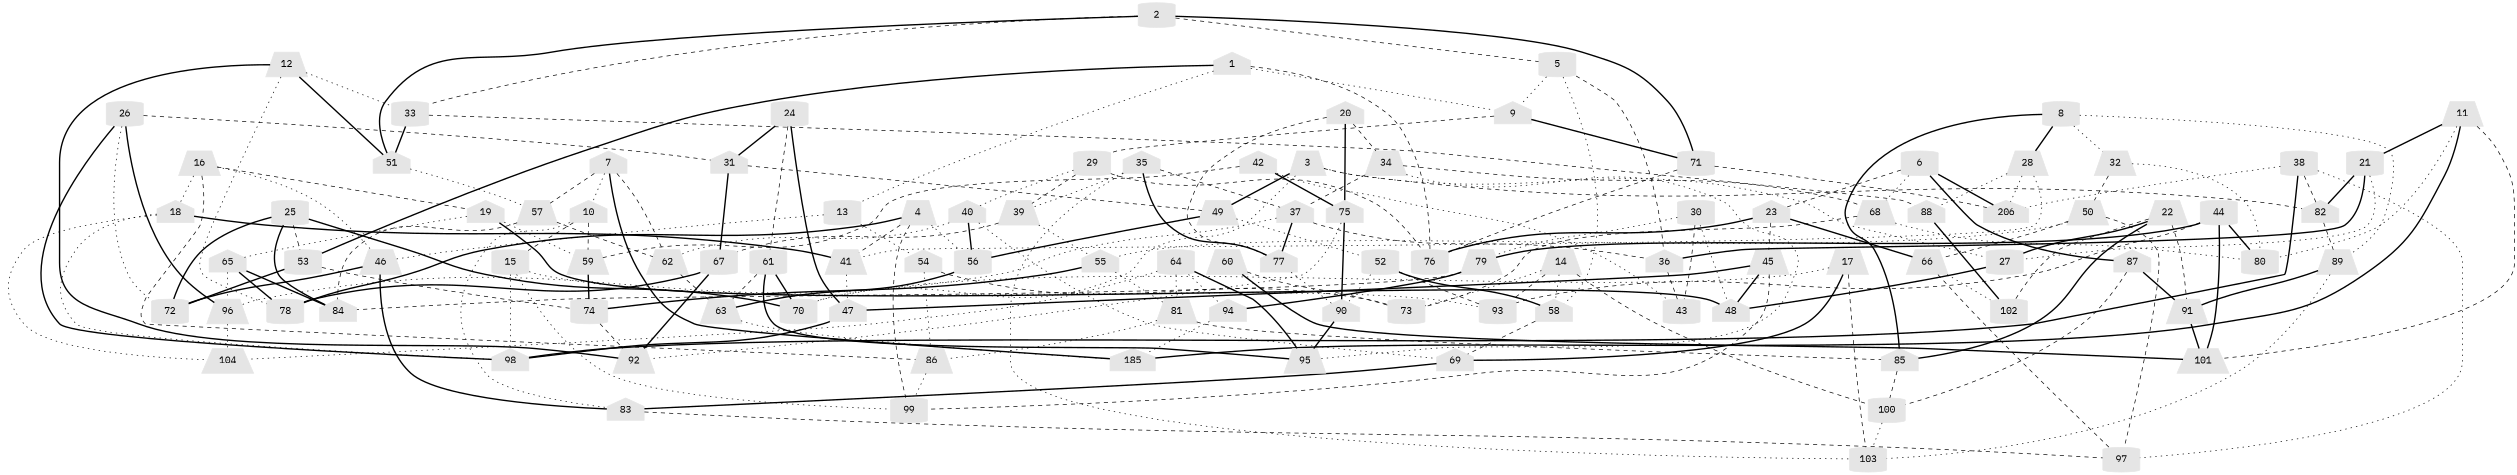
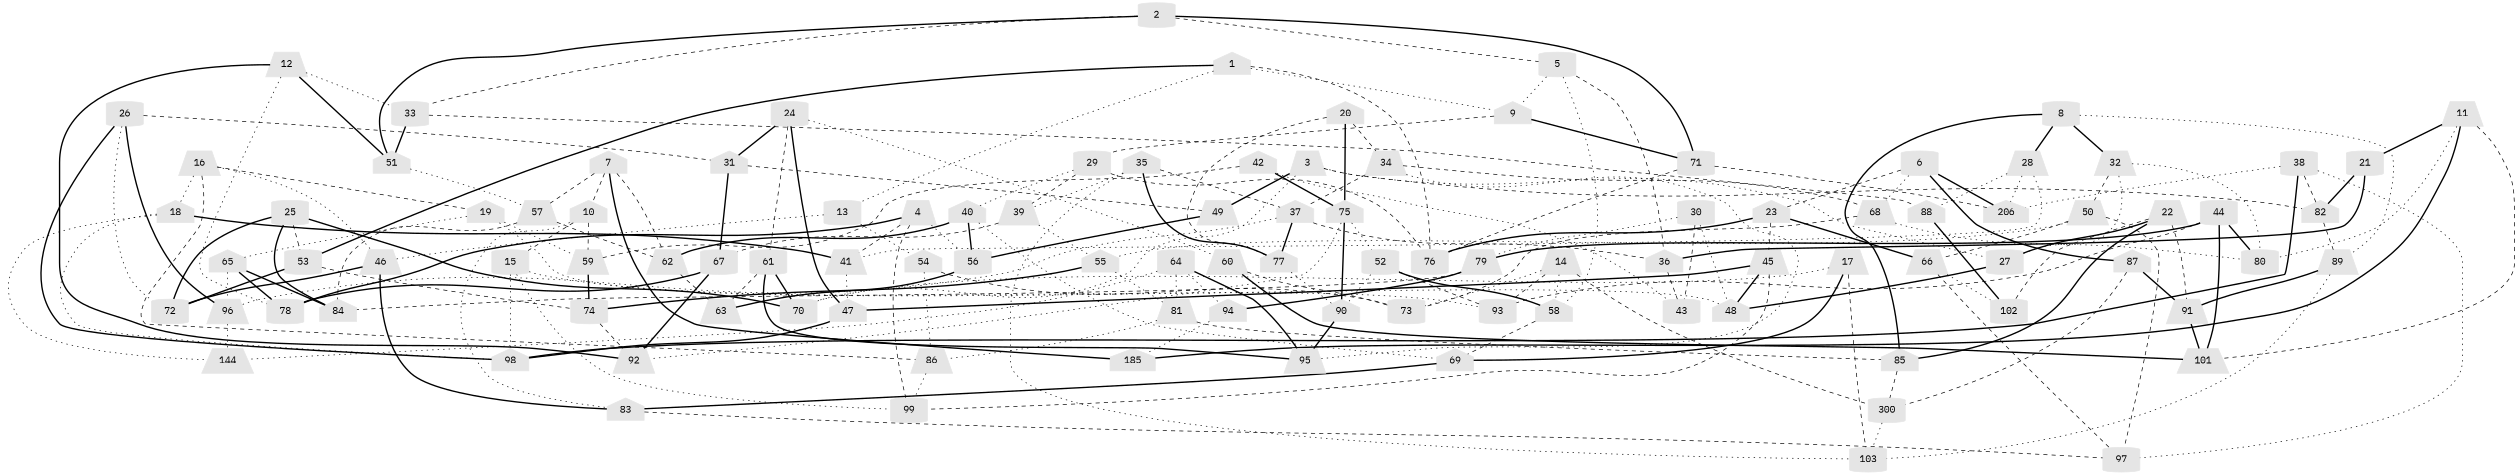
edge "8" -- "32": style dotted -> bold
edge "24" -- "60": added
edge "7" -- "10": style dotted -> dashed
edge "49" -- "52": now "75" -- "52"
edge "40" -- "62": style dotted -> bold
edge "21" -- "27": now "32" -- "27"
edge "19" -- "48": style bold -> dotted
edge "63" -- "185": removed
node "104": label "104" -> "144"
node "100": label "100" -> "300"
